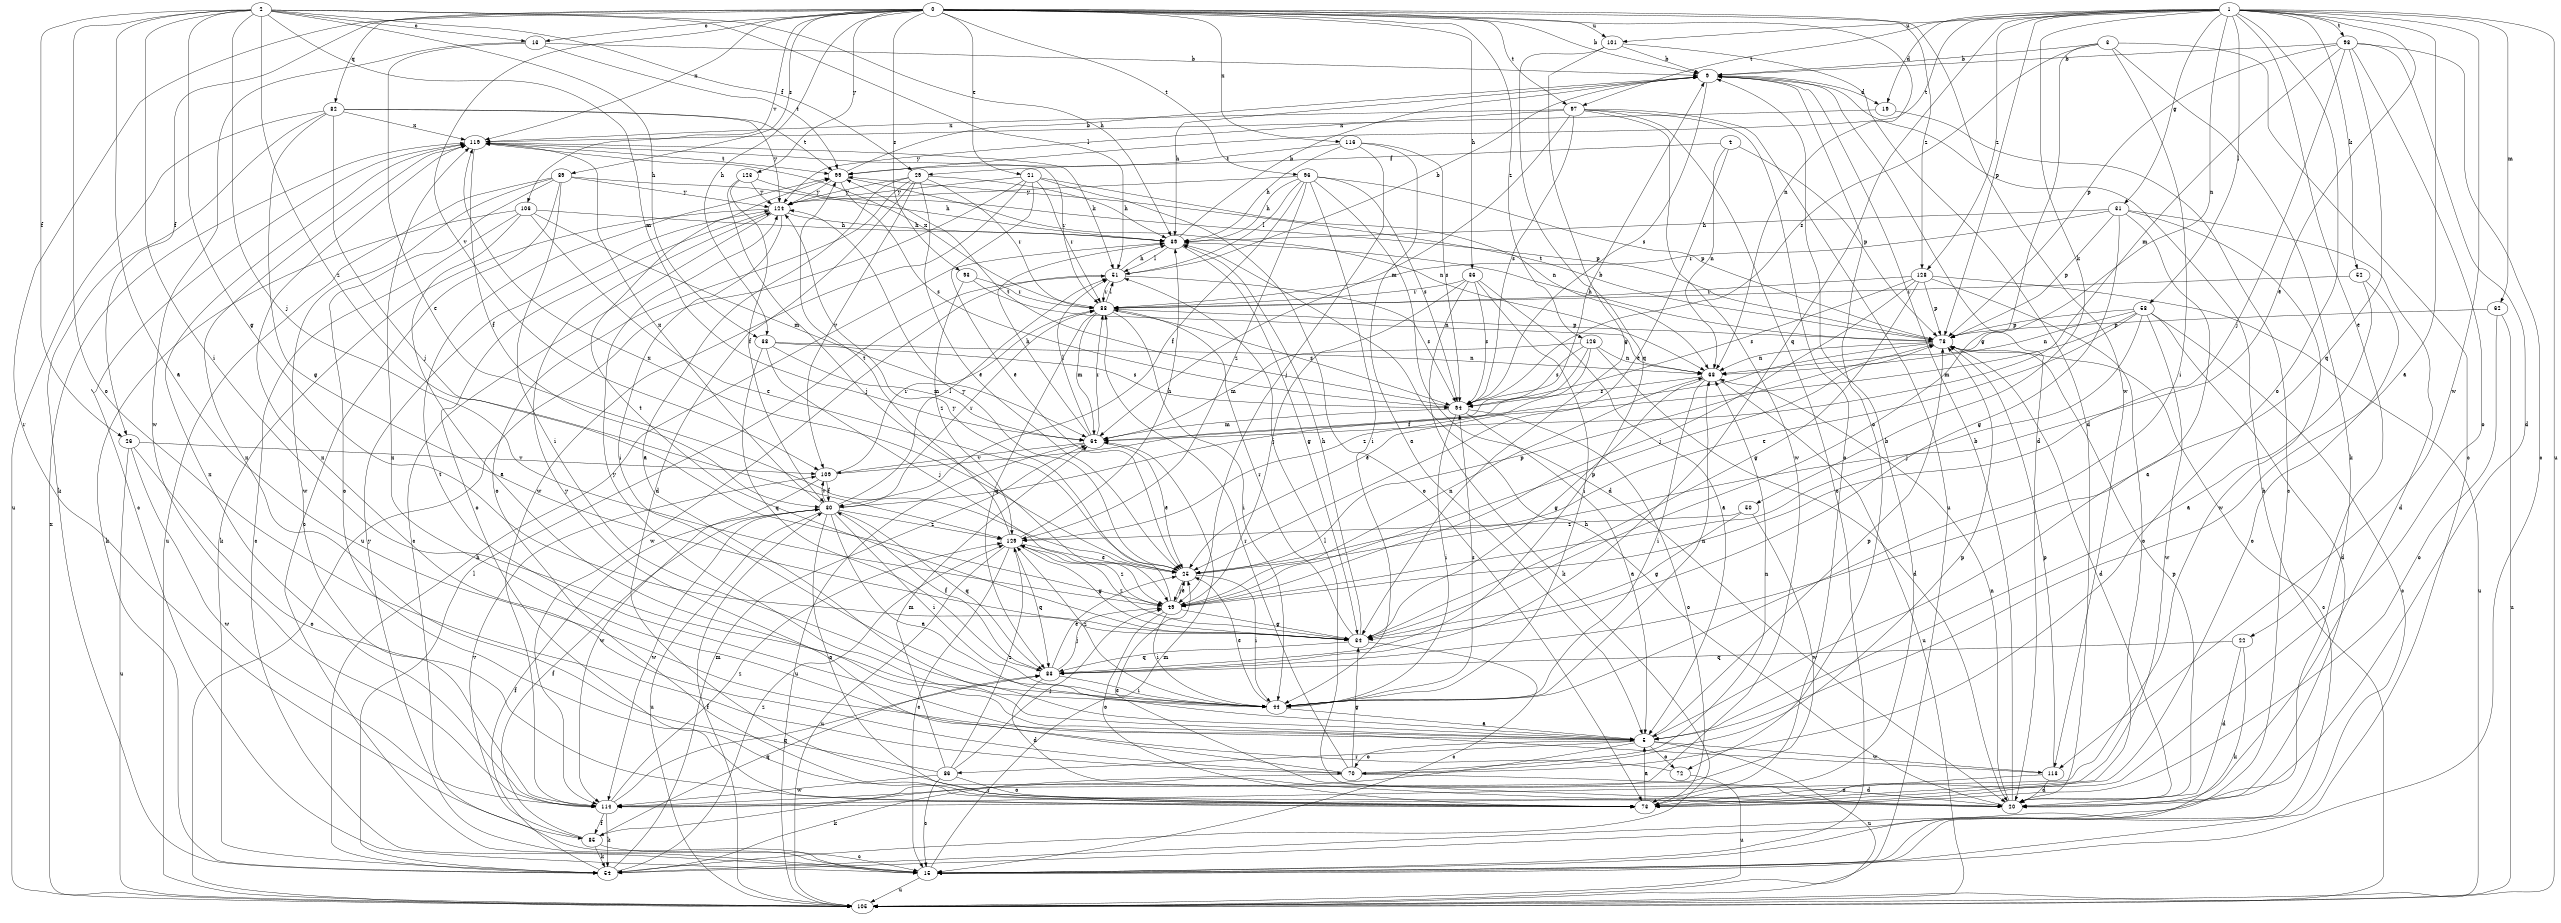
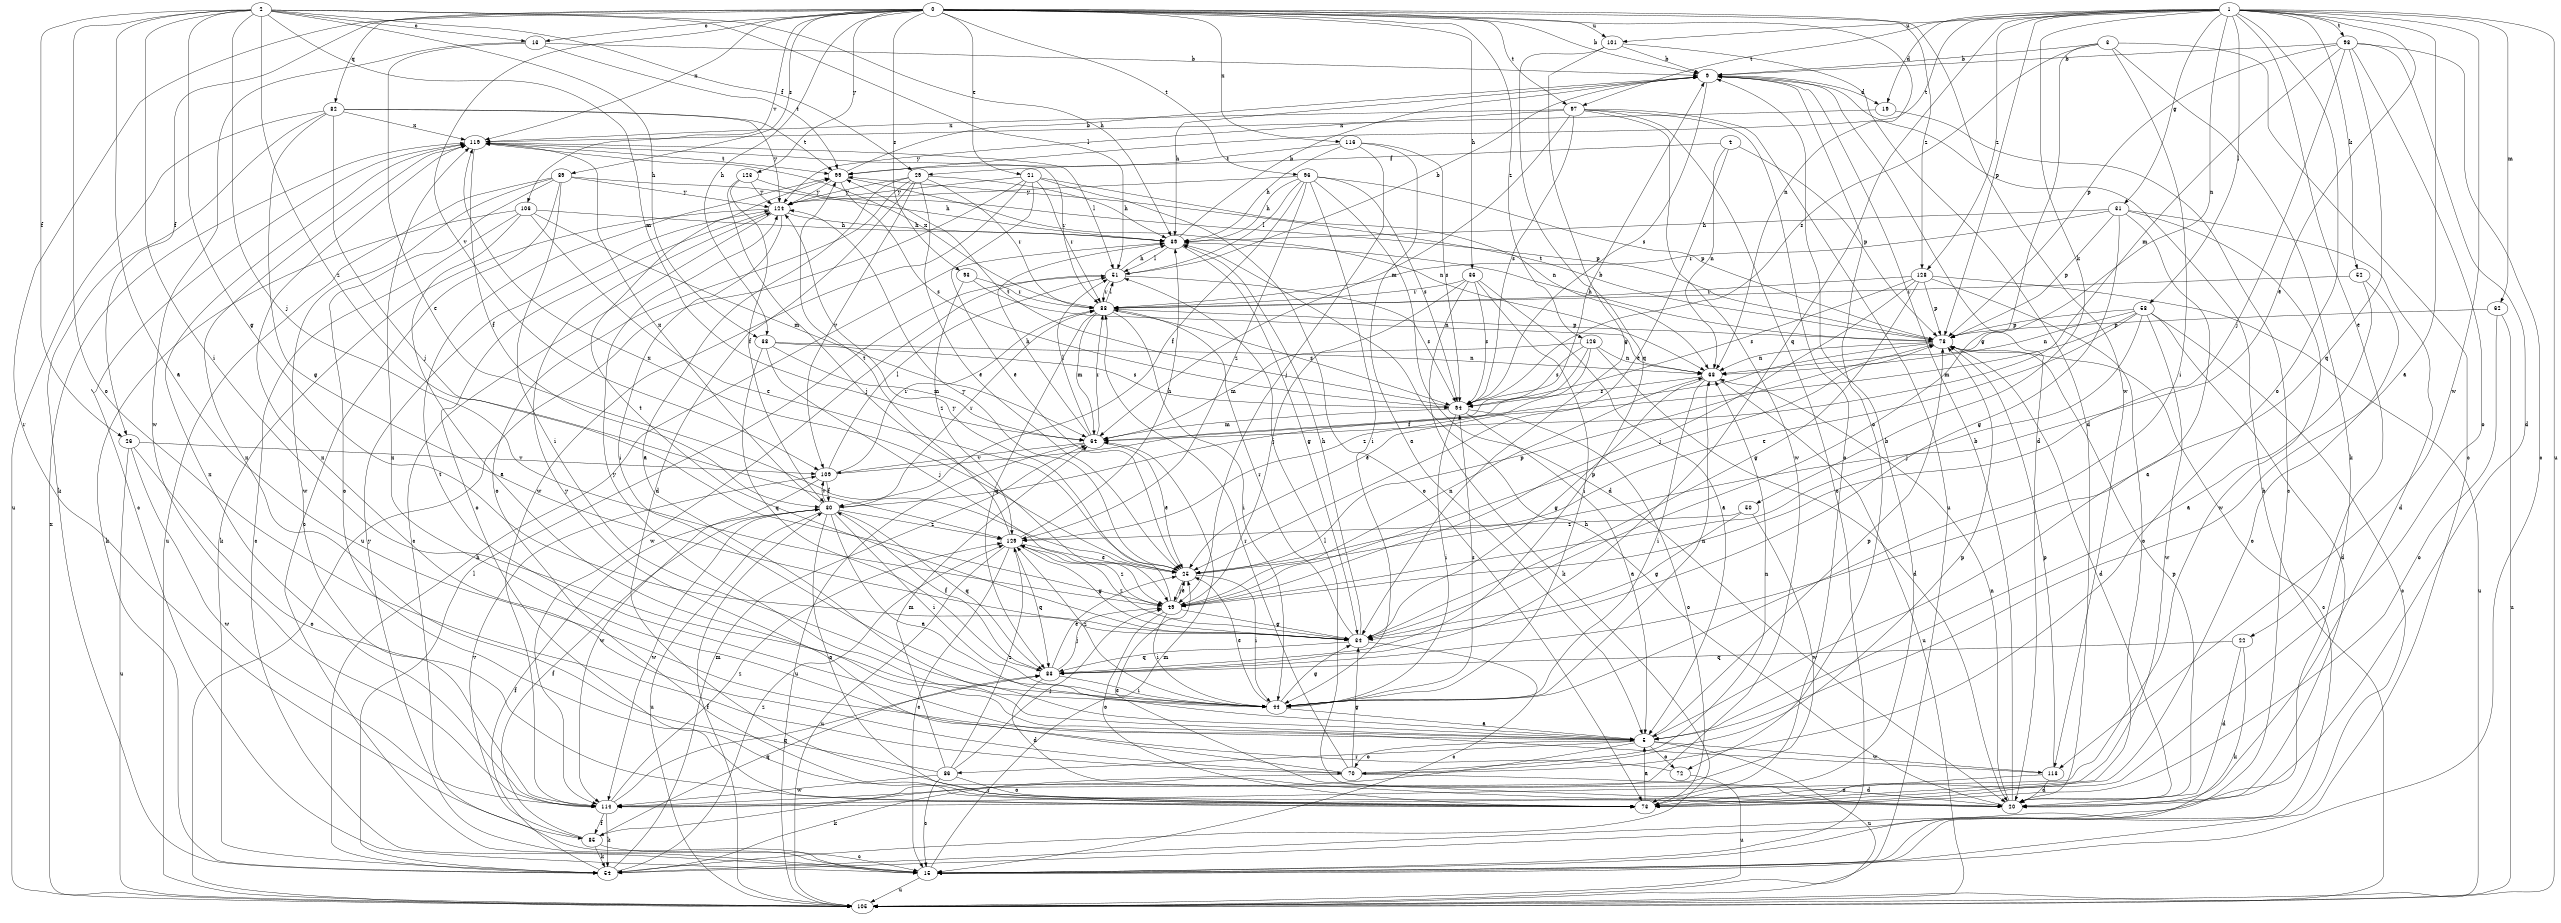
edge "119" -> "51": label "k" -> "l"
edge "30" -> "51": now "109" -> "51"
edge "44" -> "34": added, label "g"
